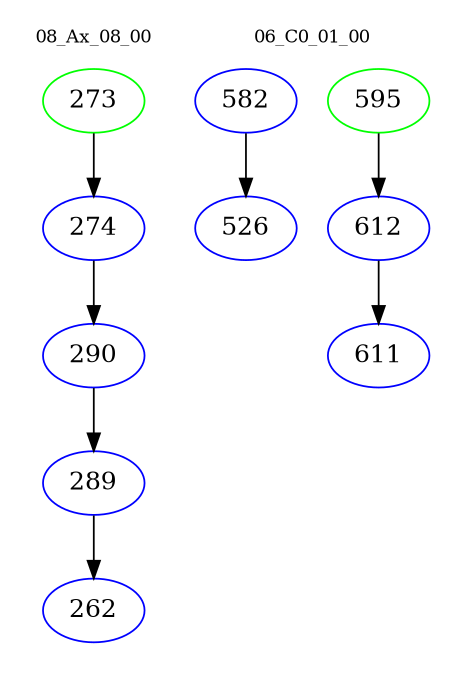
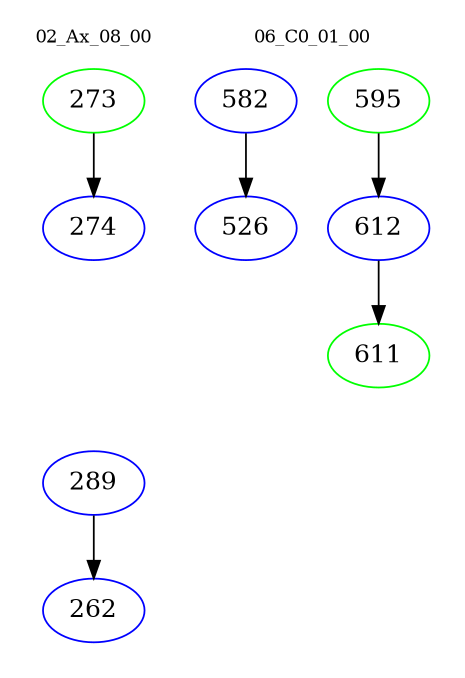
cluster "08_Ax_08_00": label "08_Ax_08_00" -> "02_Ax_08_00"
node "290": removed
node "611": color blue -> green
